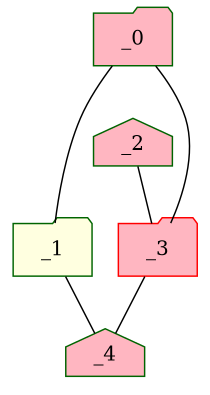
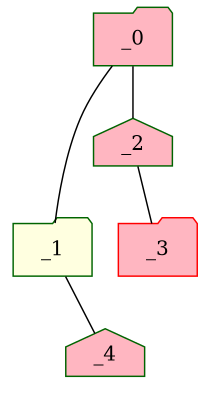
edge "_0" -- "_3": now "_0" -- "_2"
edge "_3" -- "_4": removed
